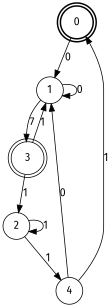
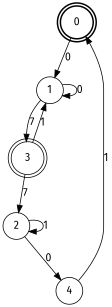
edge "3" -> "2": label "1" -> "7"
edge "4" -> "1": removed, label "0"
edge "2" -> "4": label "1" -> "0"
